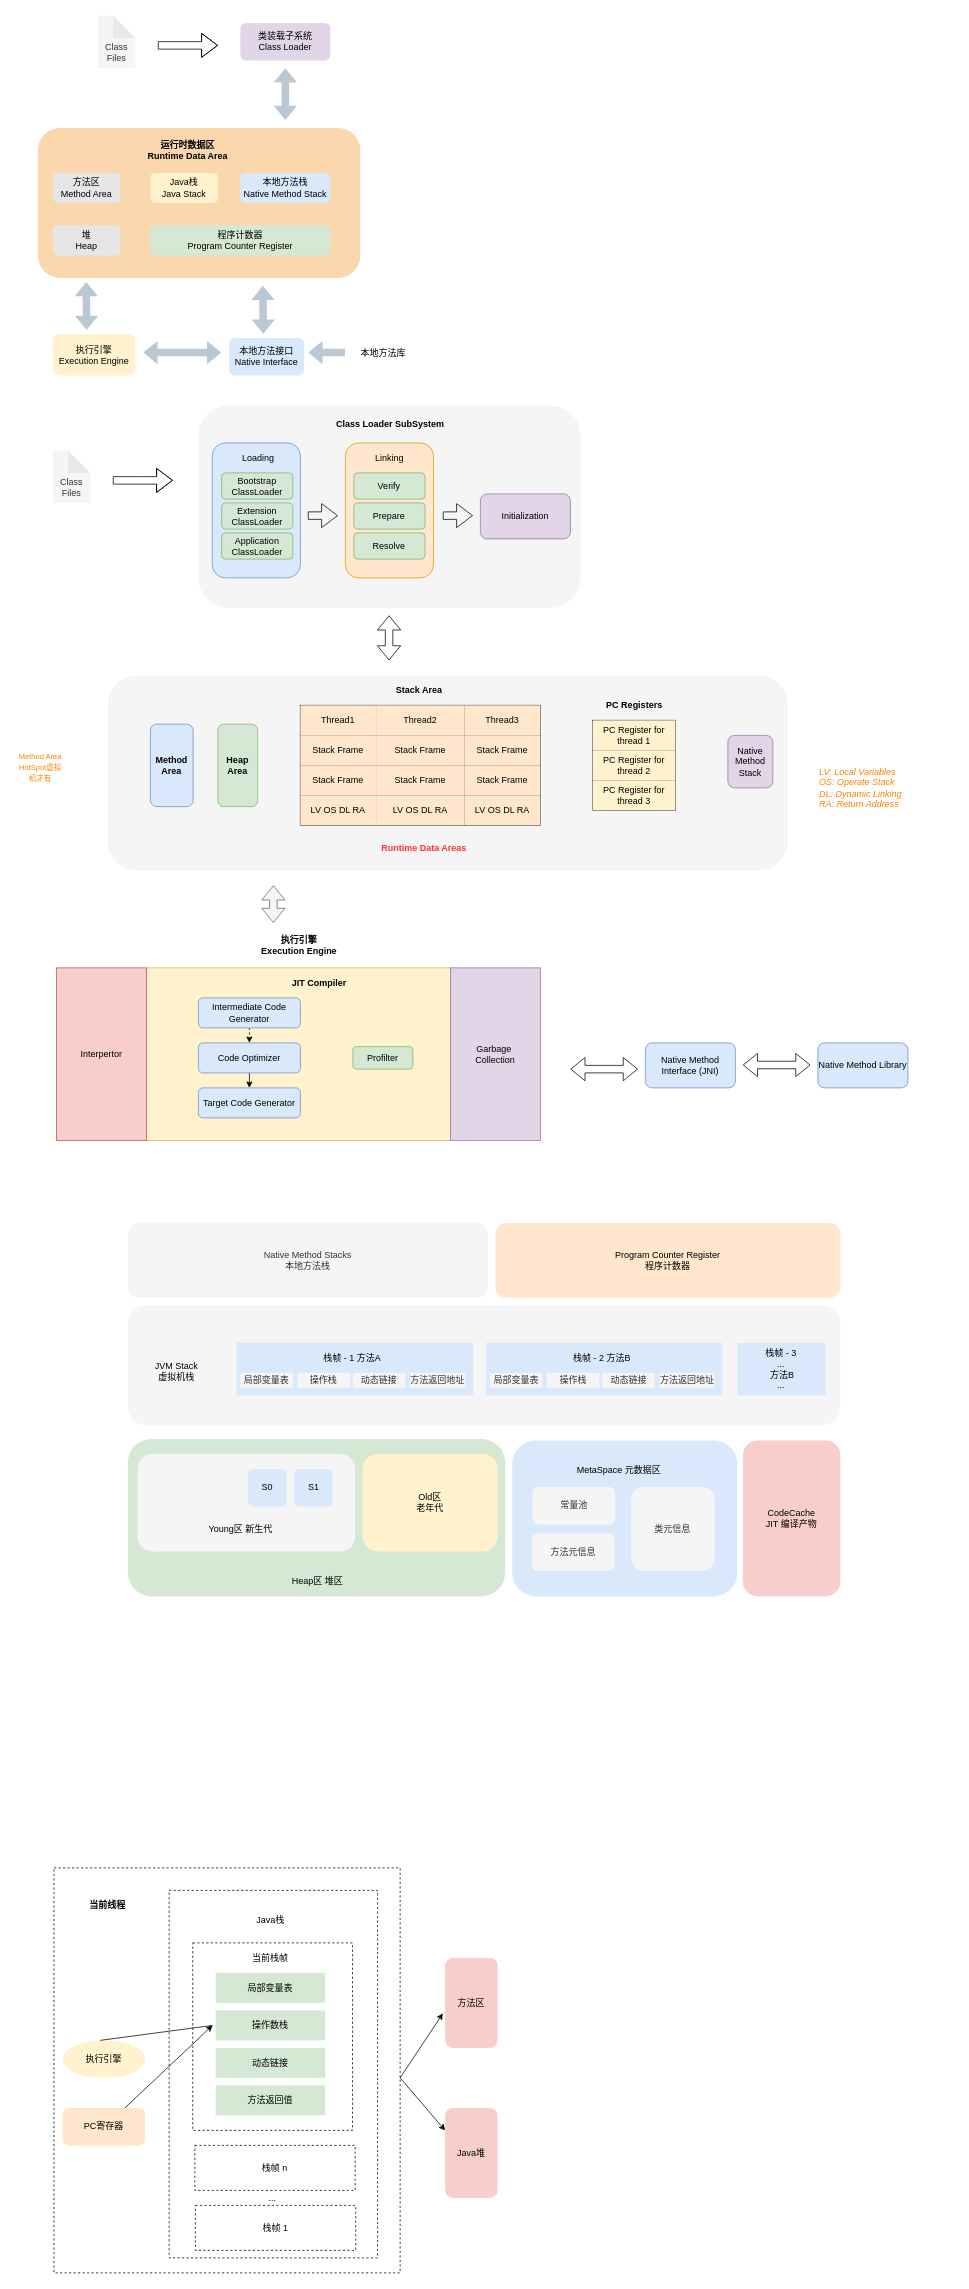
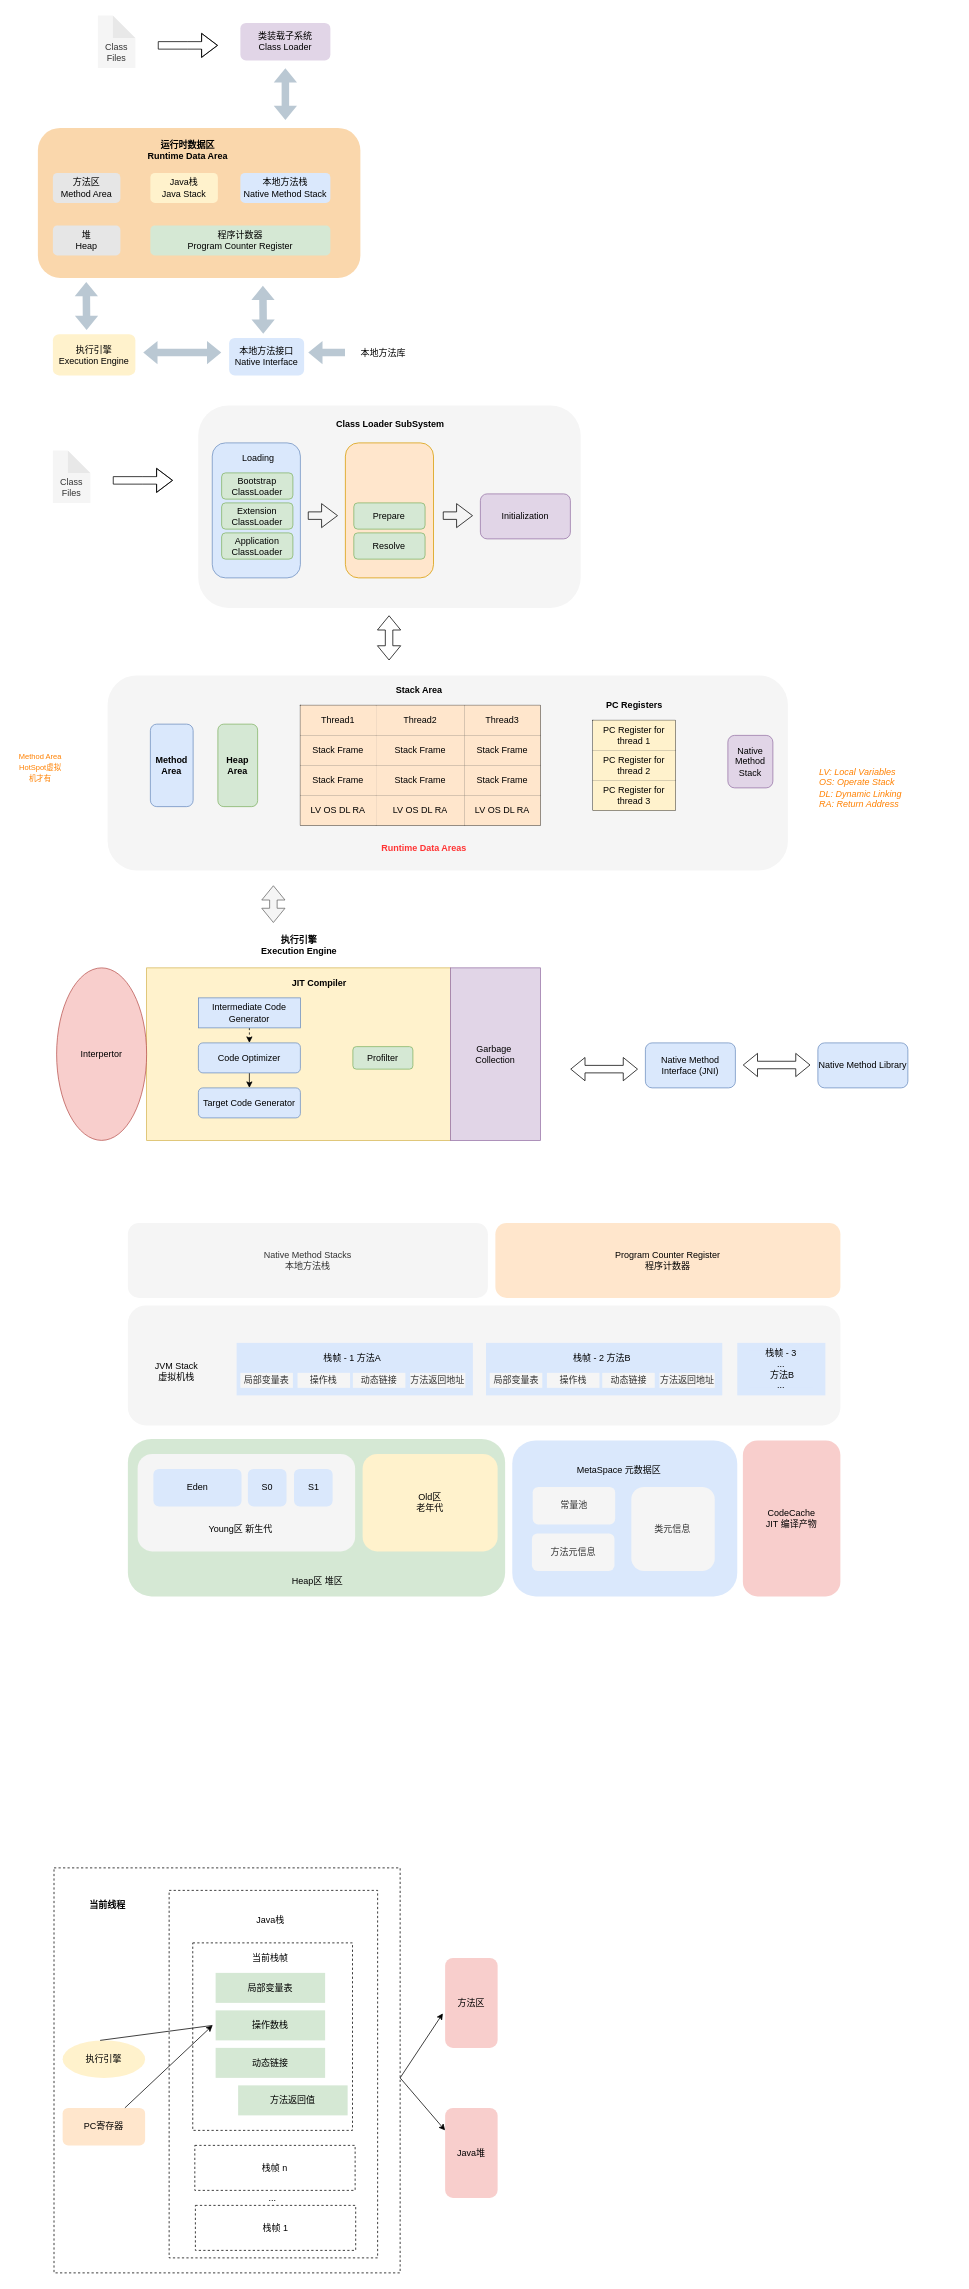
node "Linking": removed
node "Verify": removed
node "Intermediate Code Generator": shape rounded rectangle -> rectangle
node "Interpertor": shape rectangle -> ellipse
node "Eden": added
node "方法返回值": moved (270, 2100) -> (293, 2100)
